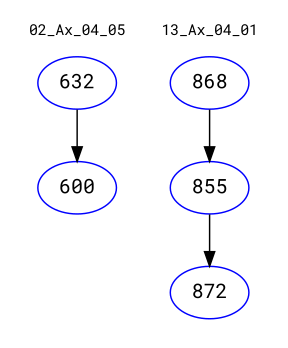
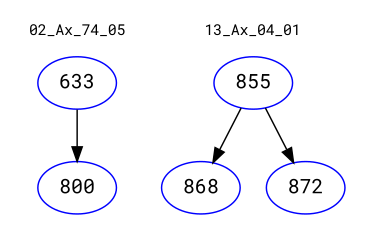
cluster "02_Ax_04_05": label "02_Ax_04_05" -> "02_Ax_74_05"
node "632": label "632" -> "633"
edge "868" -> "855": reversed
node "600": label "600" -> "800"
